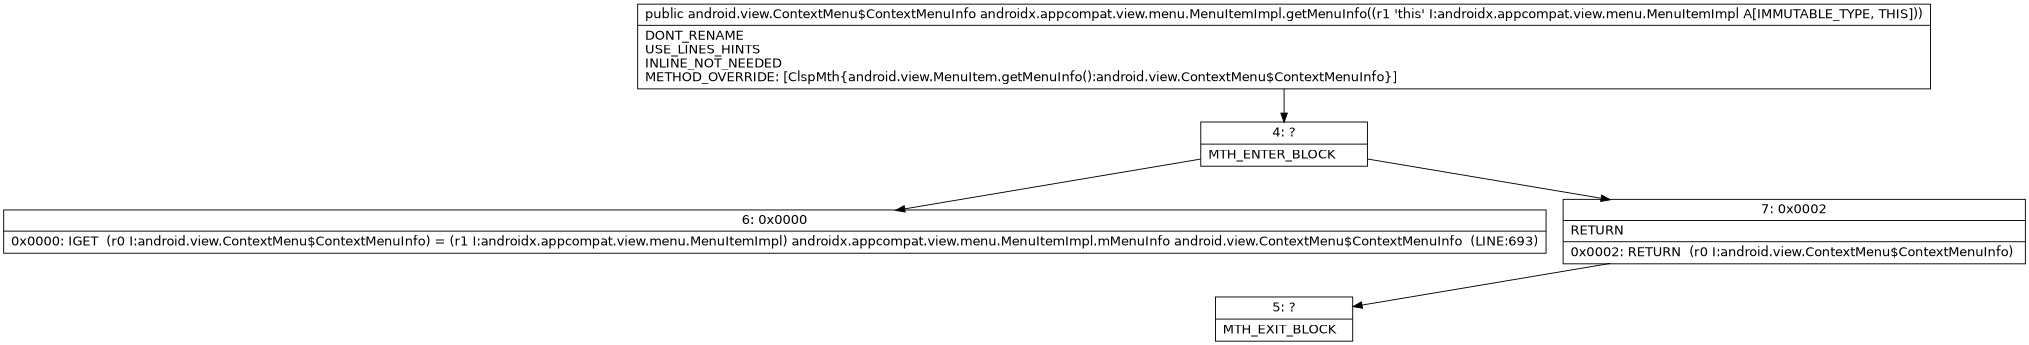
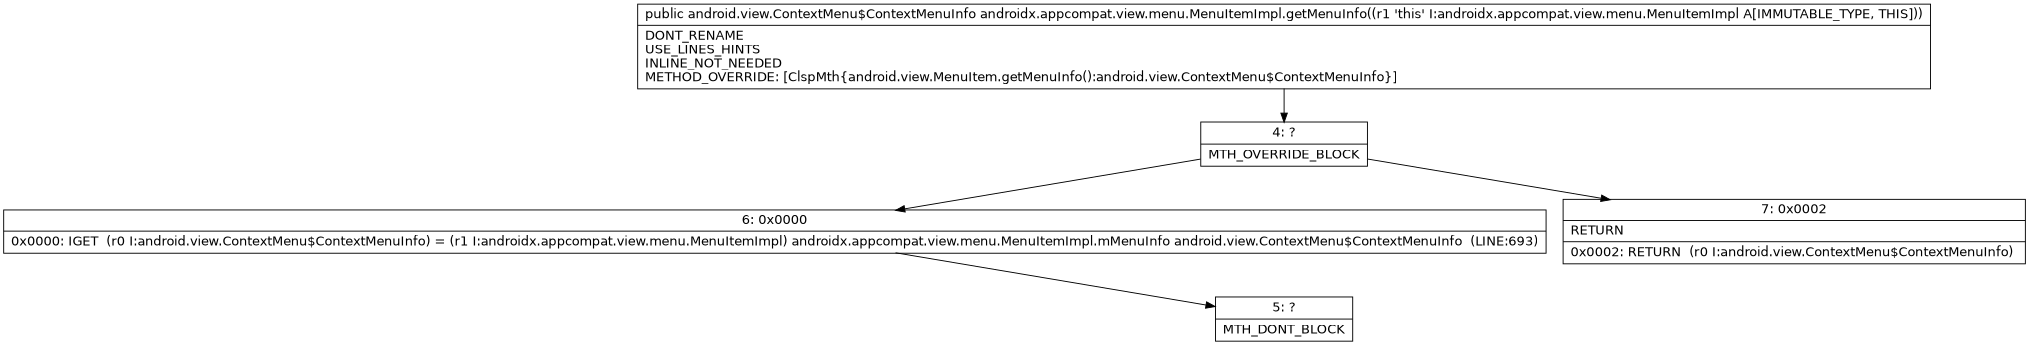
node "4: ?": text "MTH_ENTER_BLOCK" -> "MTH_OVERRIDE_BLOCK"
edge "7: 0x0002" -> "5: ?": now "6: 0x0000" -> "5: ?"
node "5: ?": text "MTH_EXIT_BLOCK" -> "MTH_DONT_BLOCK"
